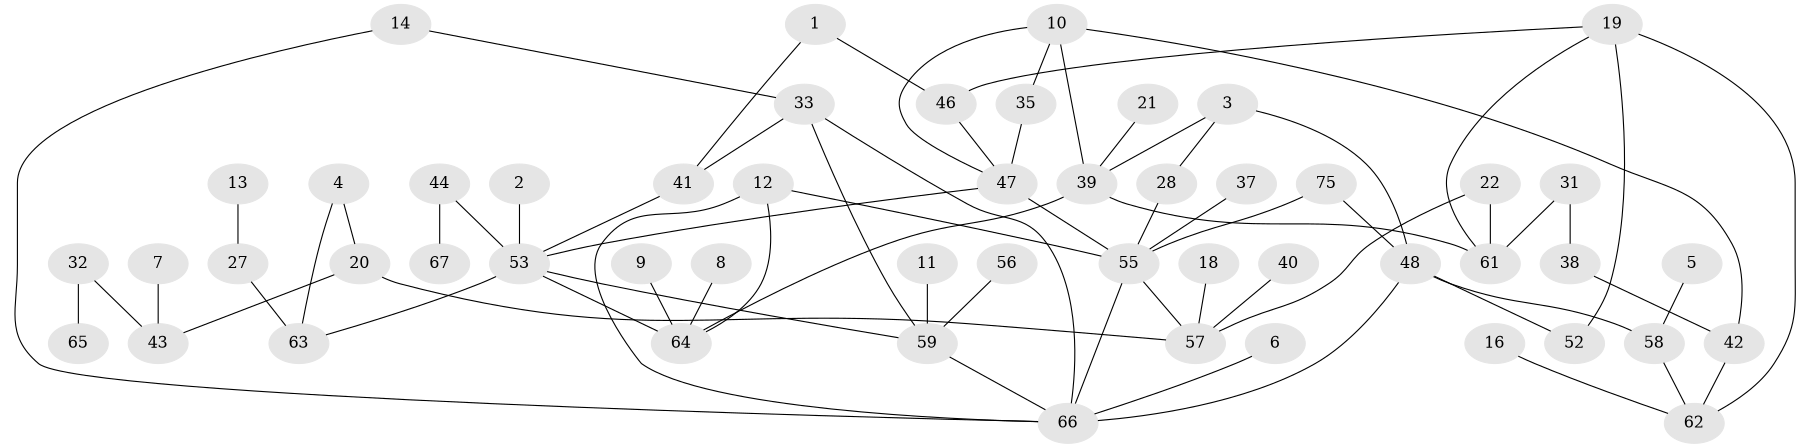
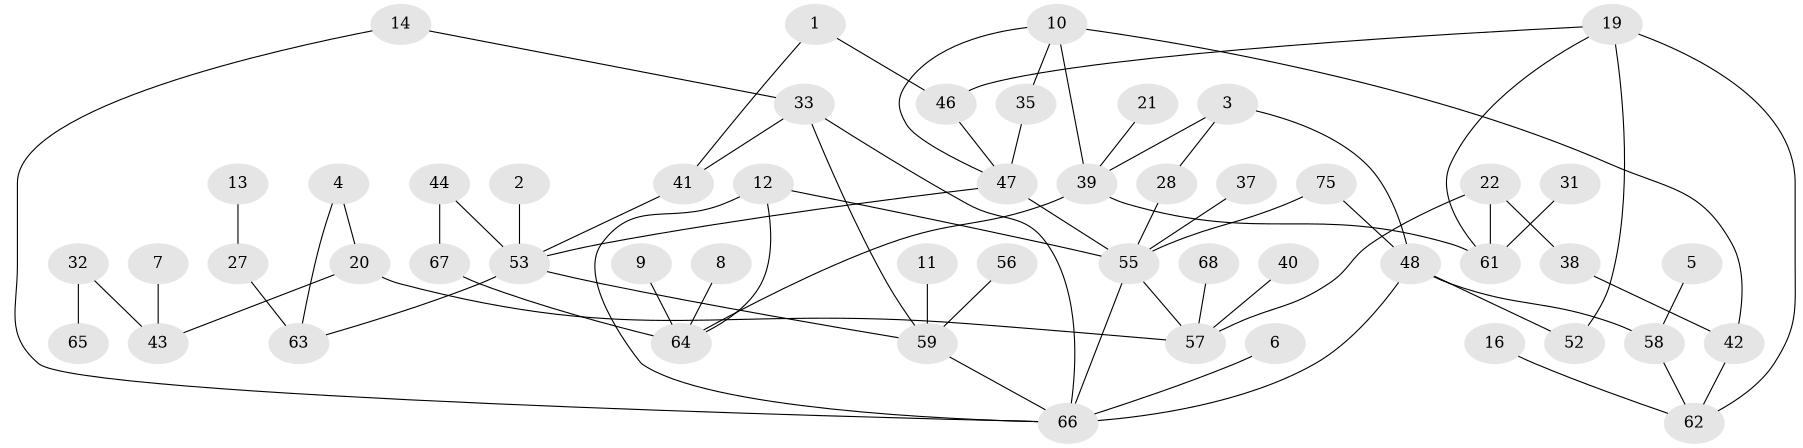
edge "31" -- "38": now "22" -- "38"
node "18": label "18" -> "68"
edge "53" -- "64": now "67" -- "64"
